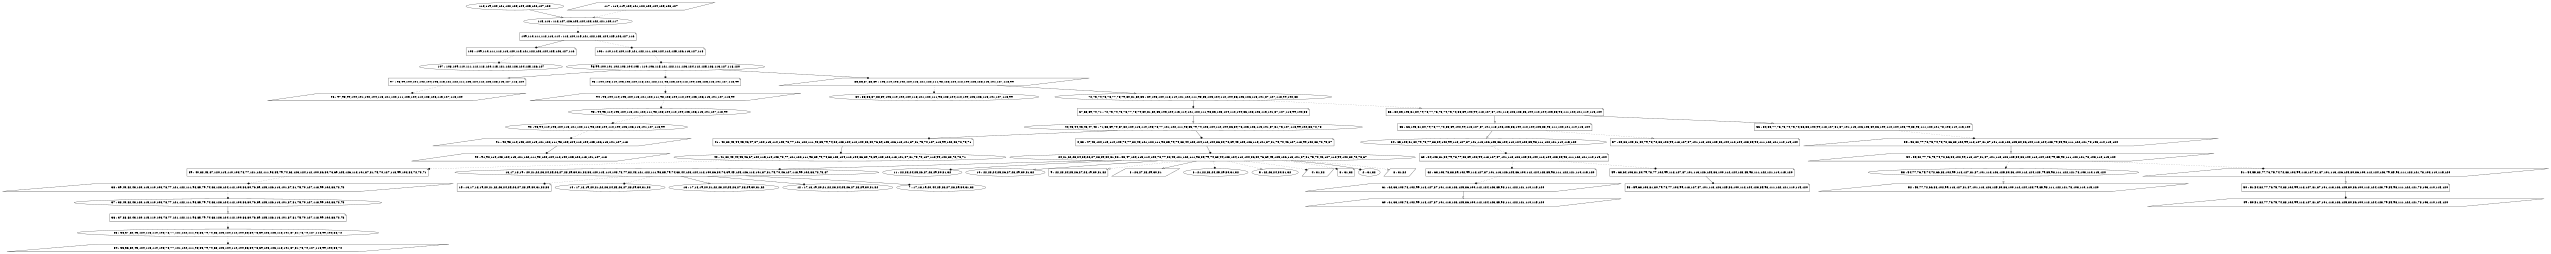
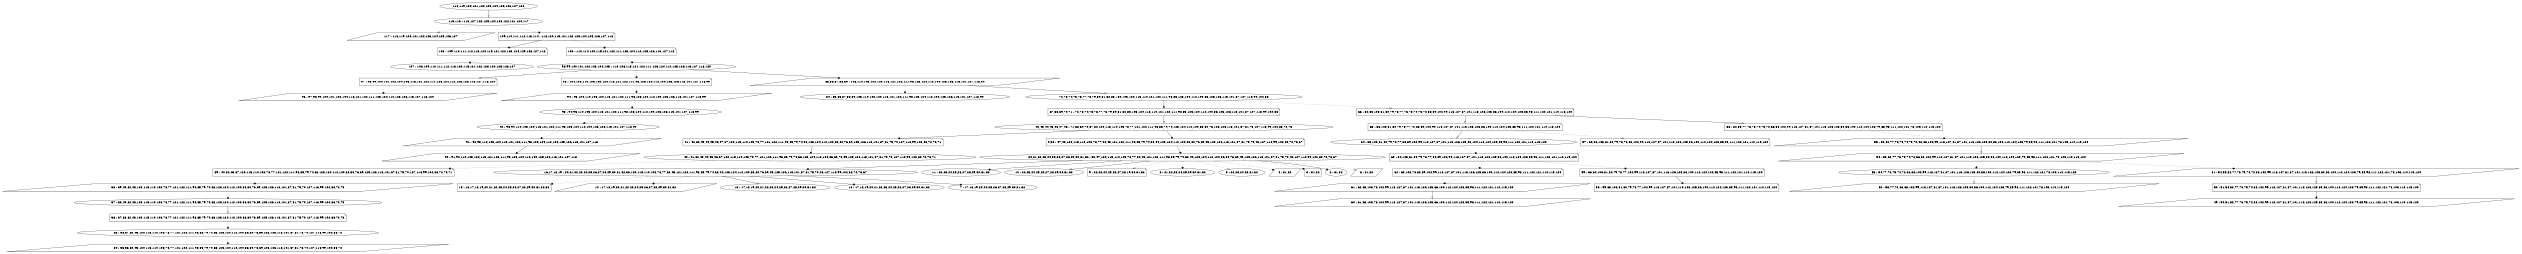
edge "117 : 118,119,120,121,122,123,124,125,126,127" -> "115,116 : 118,127,126,125,124,123,122,121,120,117": reversed
node "8 : 26,27,28,29,30,31": removed
node "14 : 17,18,19,20,21,22,23,24,25,26,27,28,29,30,31,32": shape ellipse -> parallelogram
